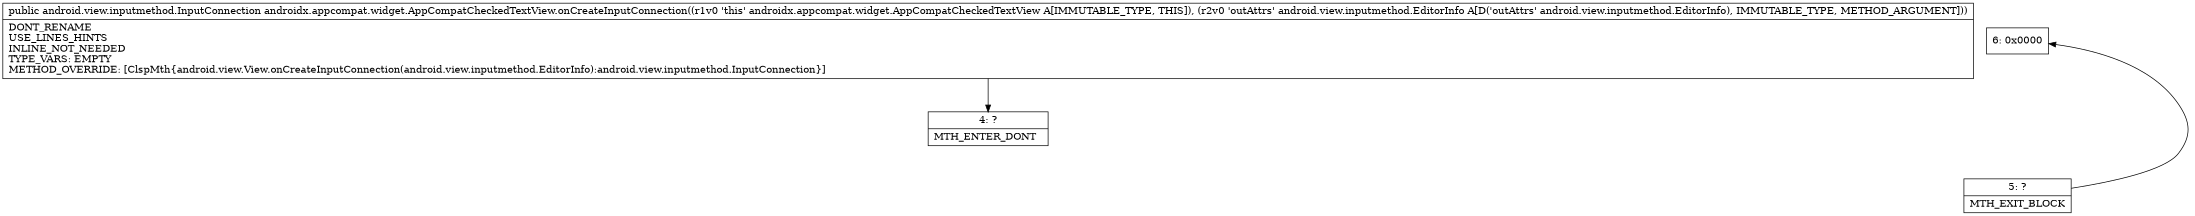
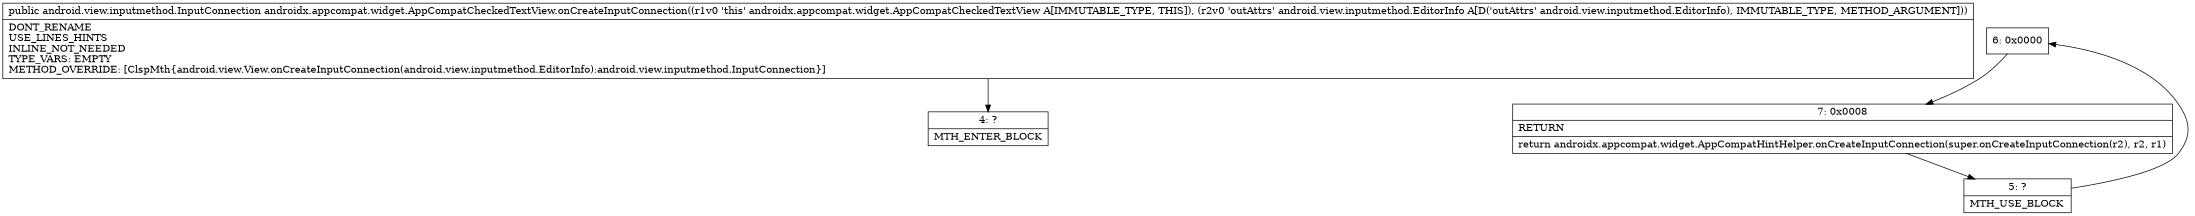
node "7: 0x0008": added
node "4: ?": text "MTH_ENTER_DONT" -> "MTH_ENTER_BLOCK"
node "5: ?": text "MTH_EXIT_BLOCK" -> "MTH_USE_BLOCK"
